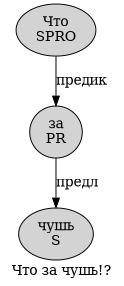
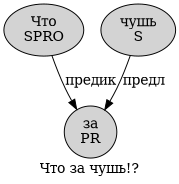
edge "за PR" -> "чушь S": reversed
